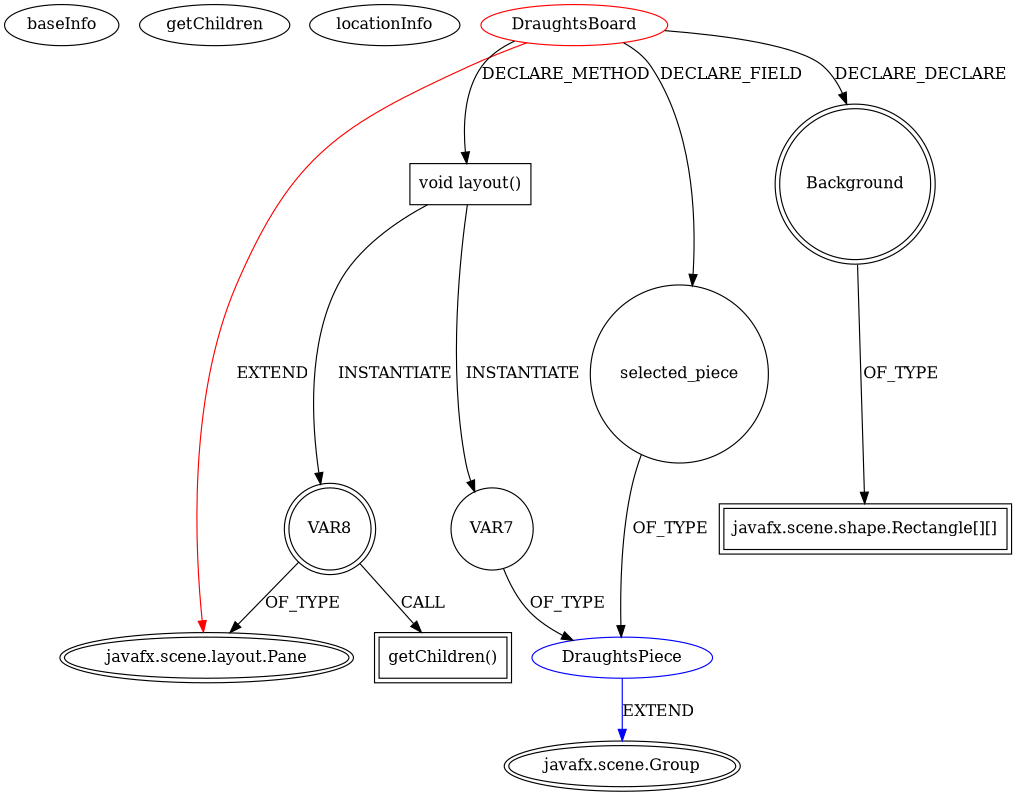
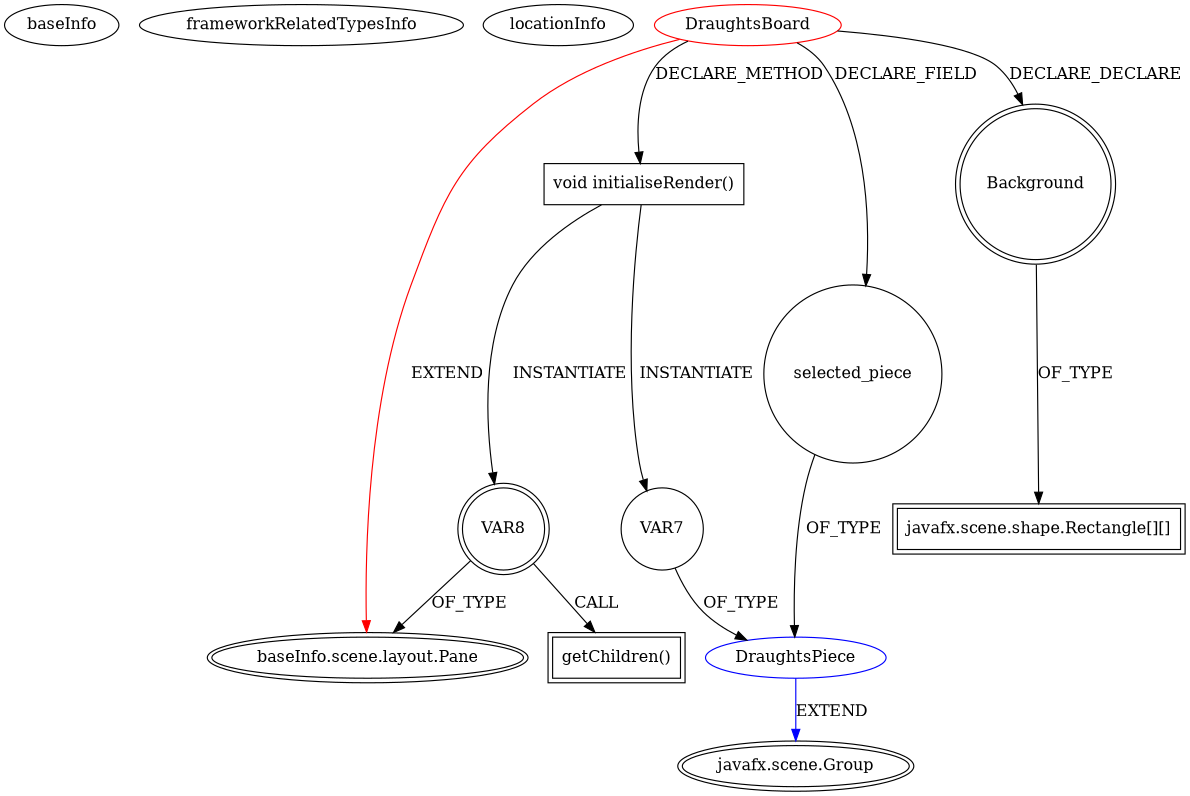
node "getChildren": label "getChildren" -> "frameworkRelatedTypesInfo"
node "void layout()": label "void layout()" -> "void initialiseRender()"
node "javafx.scene.layout.Pane": label "javafx.scene.layout.Pane" -> "baseInfo.scene.layout.Pane"
